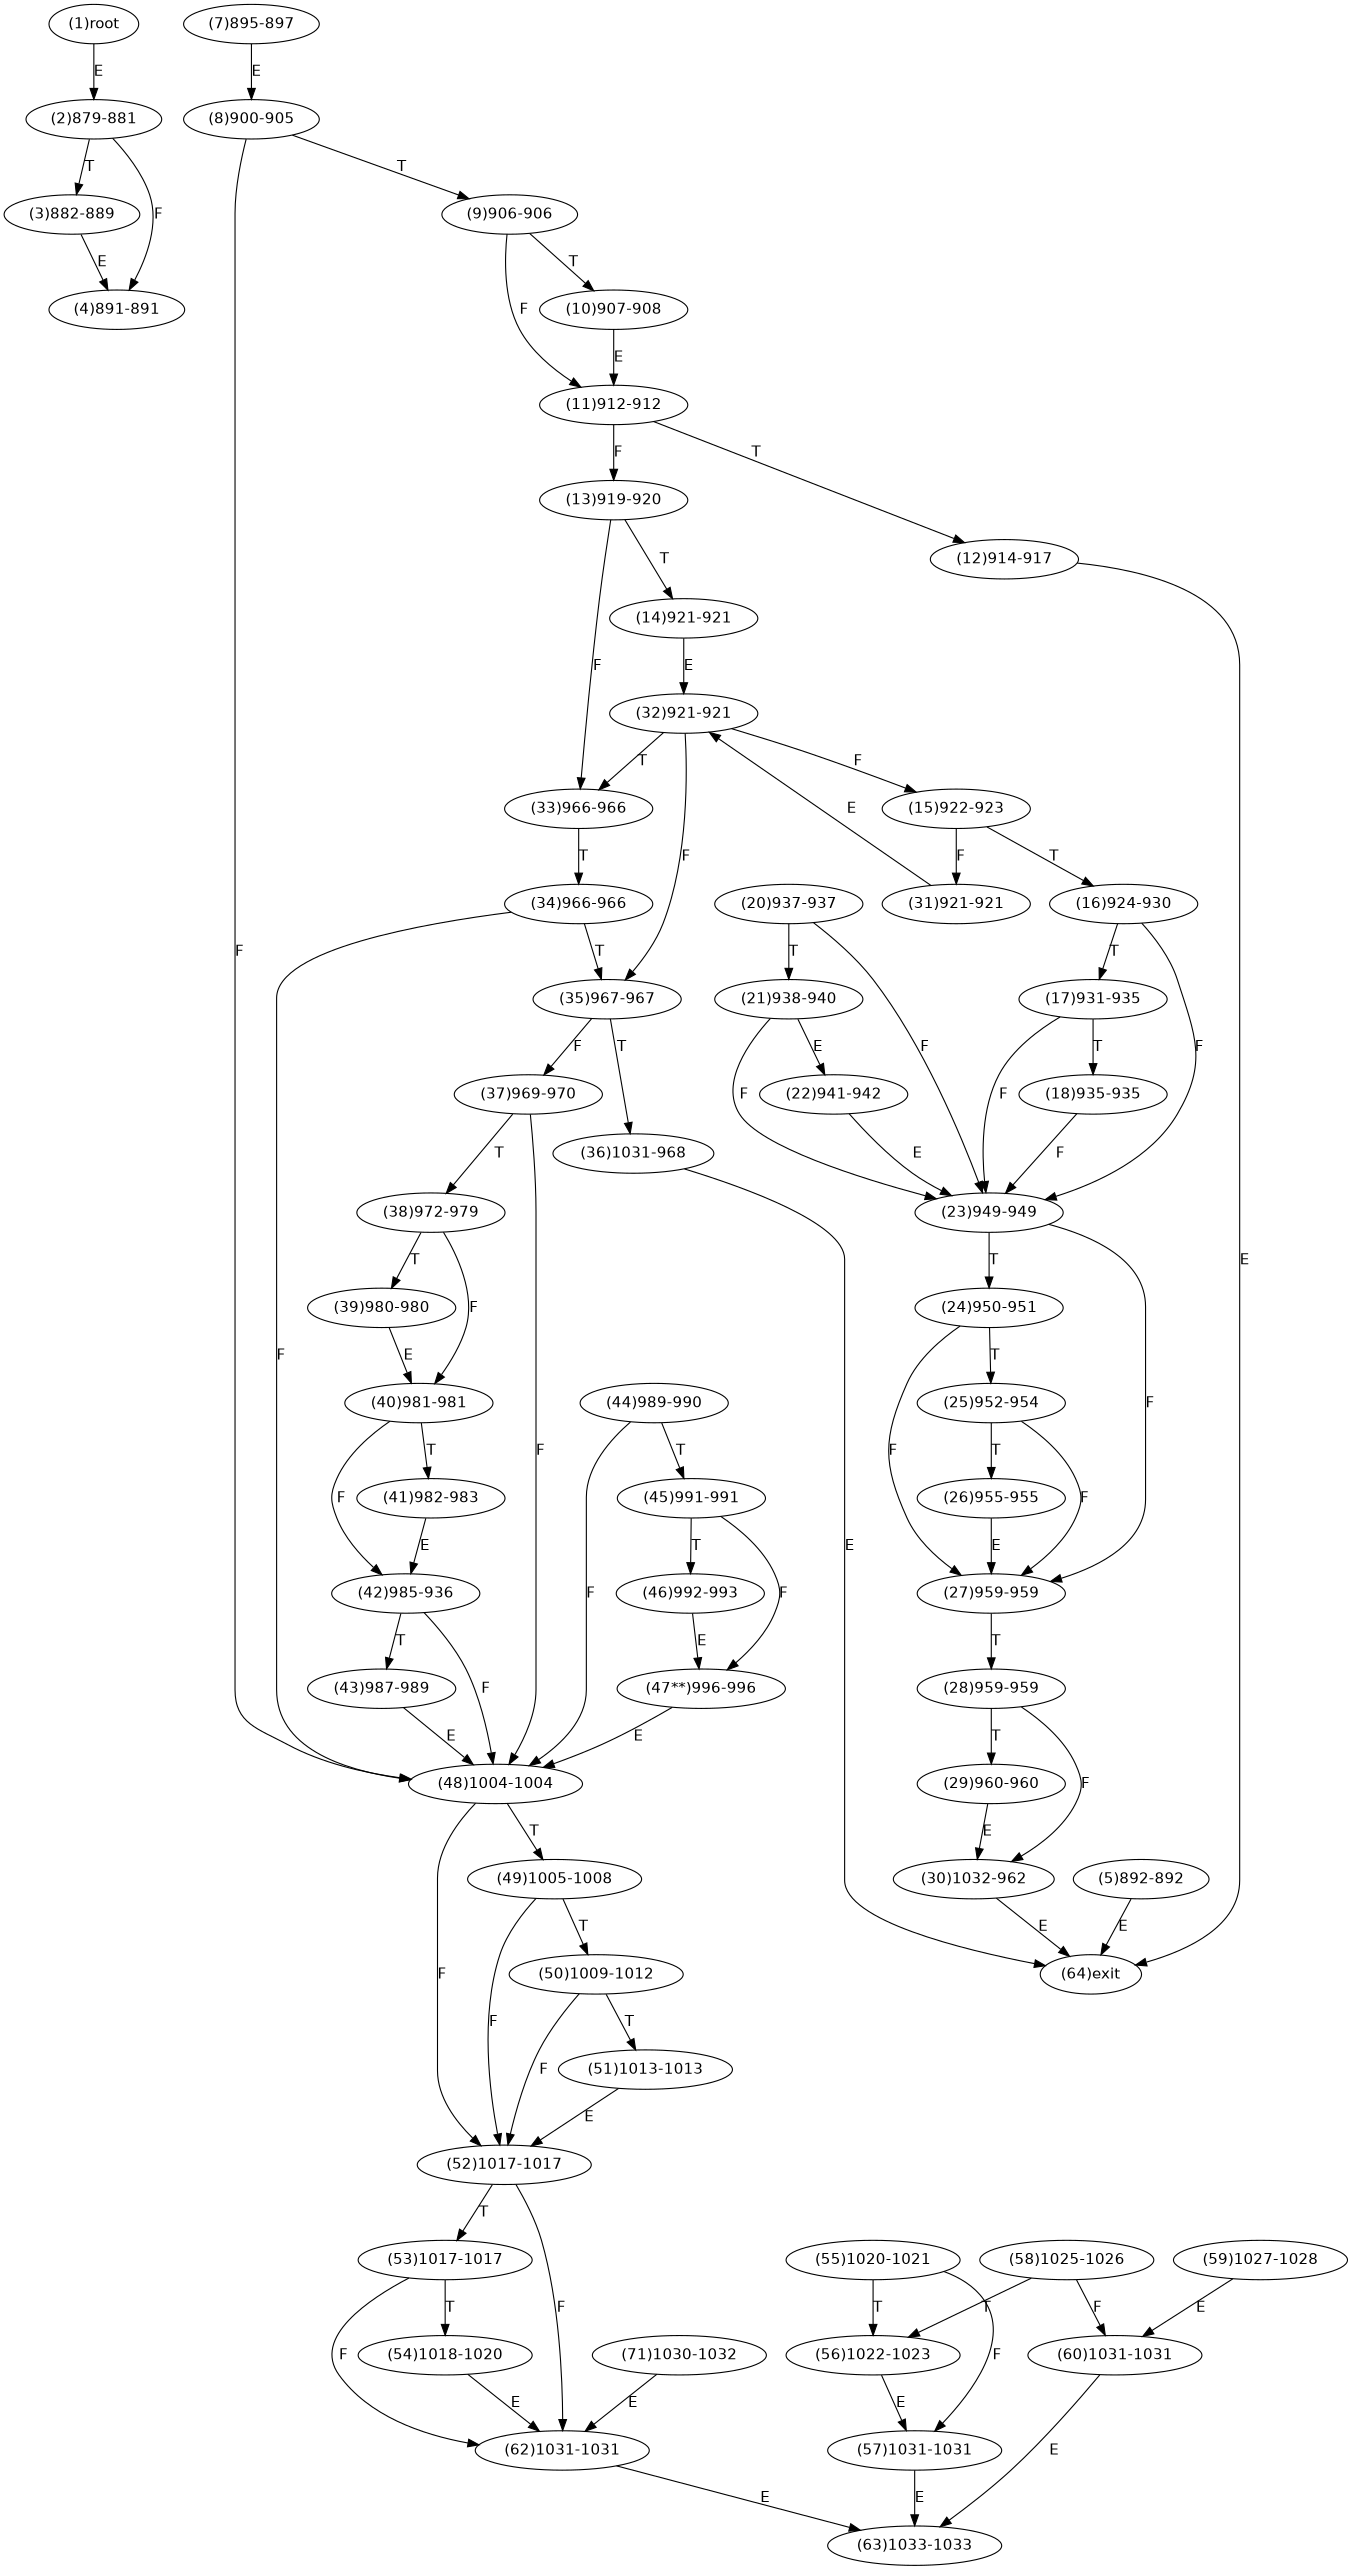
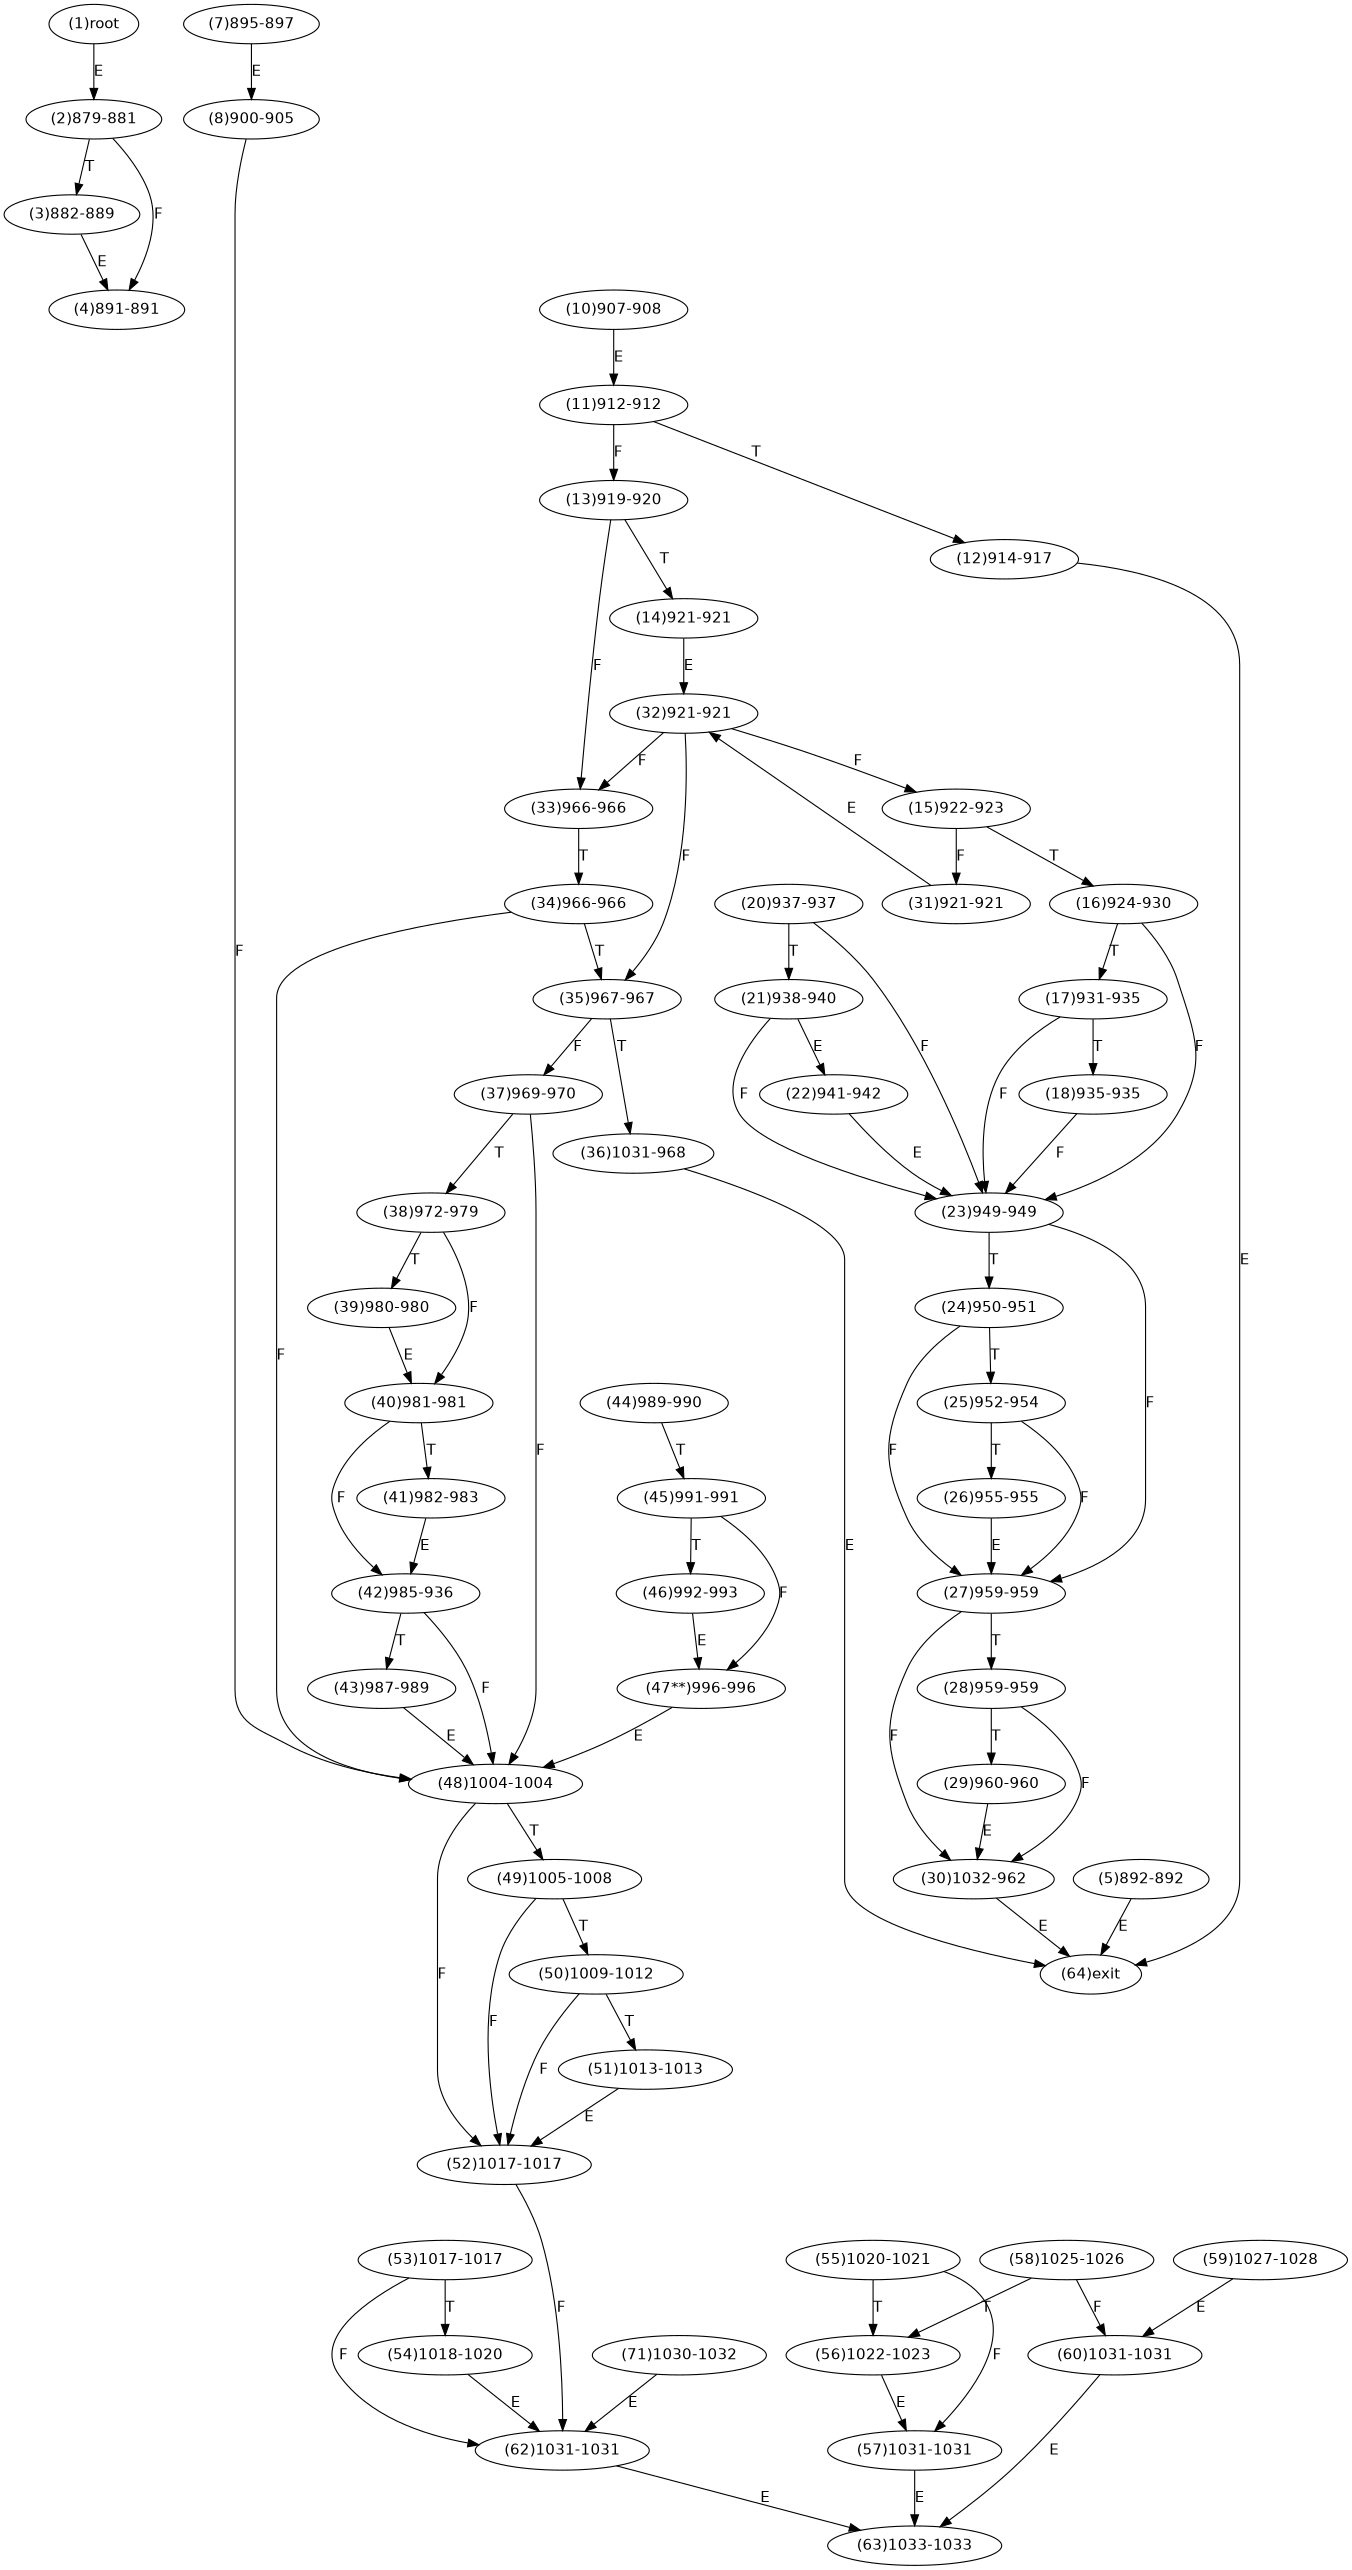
node "(9)906-906": removed
edge "(32)921-921" -> "(33)966-966": label "T" -> "F"
edge "(44)989-990" -> "(48)1004-1004": removed, label "F"
edge "(27)959-959" -> "(30)1032-962": added, label "F"
edge "(52)1017-1017" -> "(53)1017-1017": removed, label "T"
